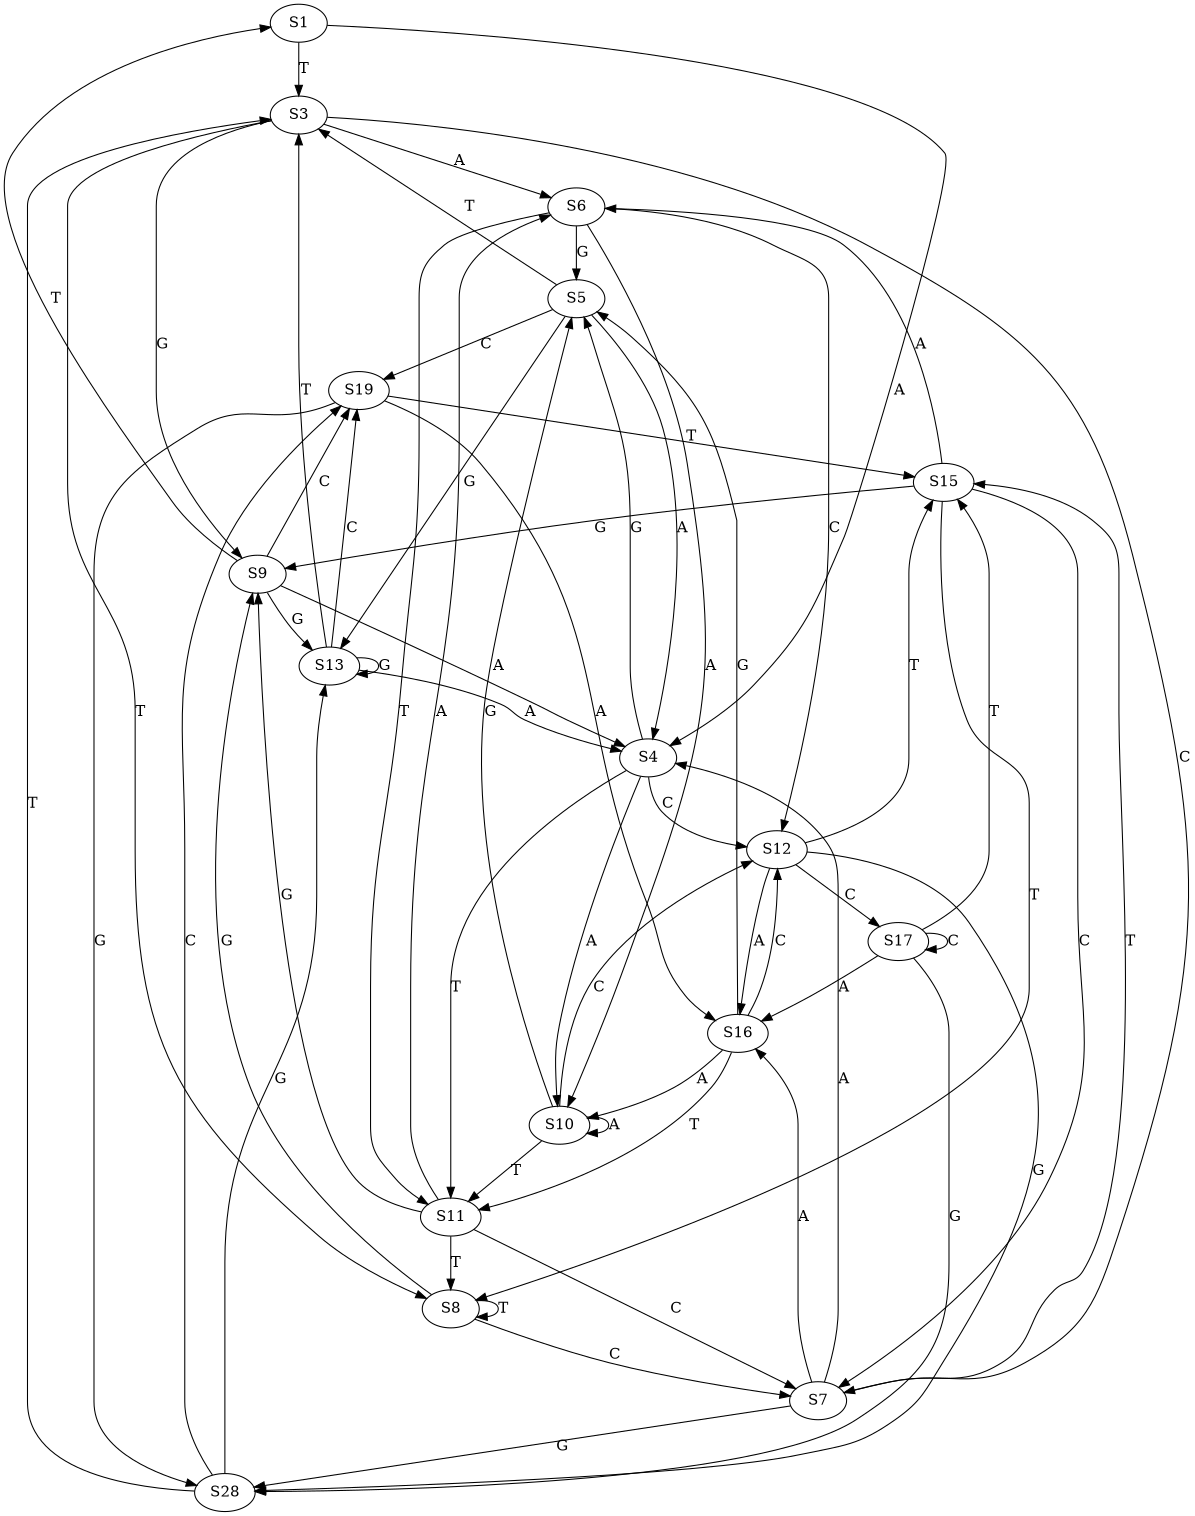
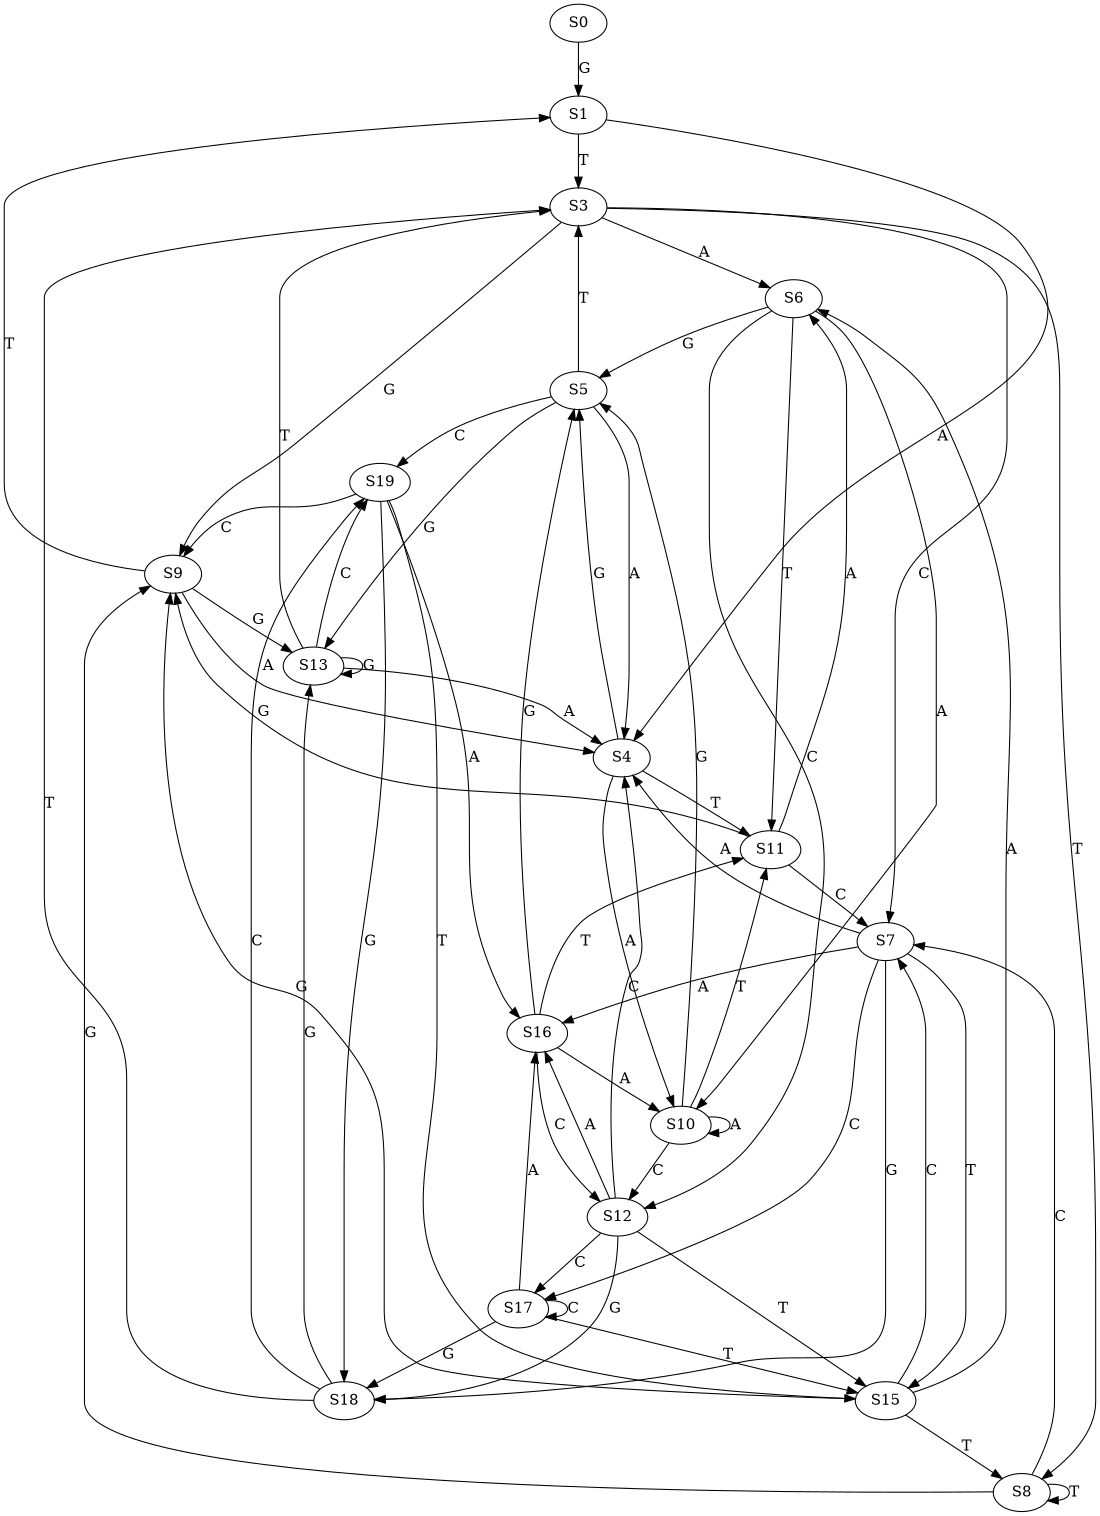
node "S0": added
edge "S9" -> "S19": reversed
edge "S4" -> "S12": reversed
edge "S7" -> "S17": added, label "C"
edge "S11" -> "S8": removed, label "T"
node "S28": label "S28" -> "S18"
